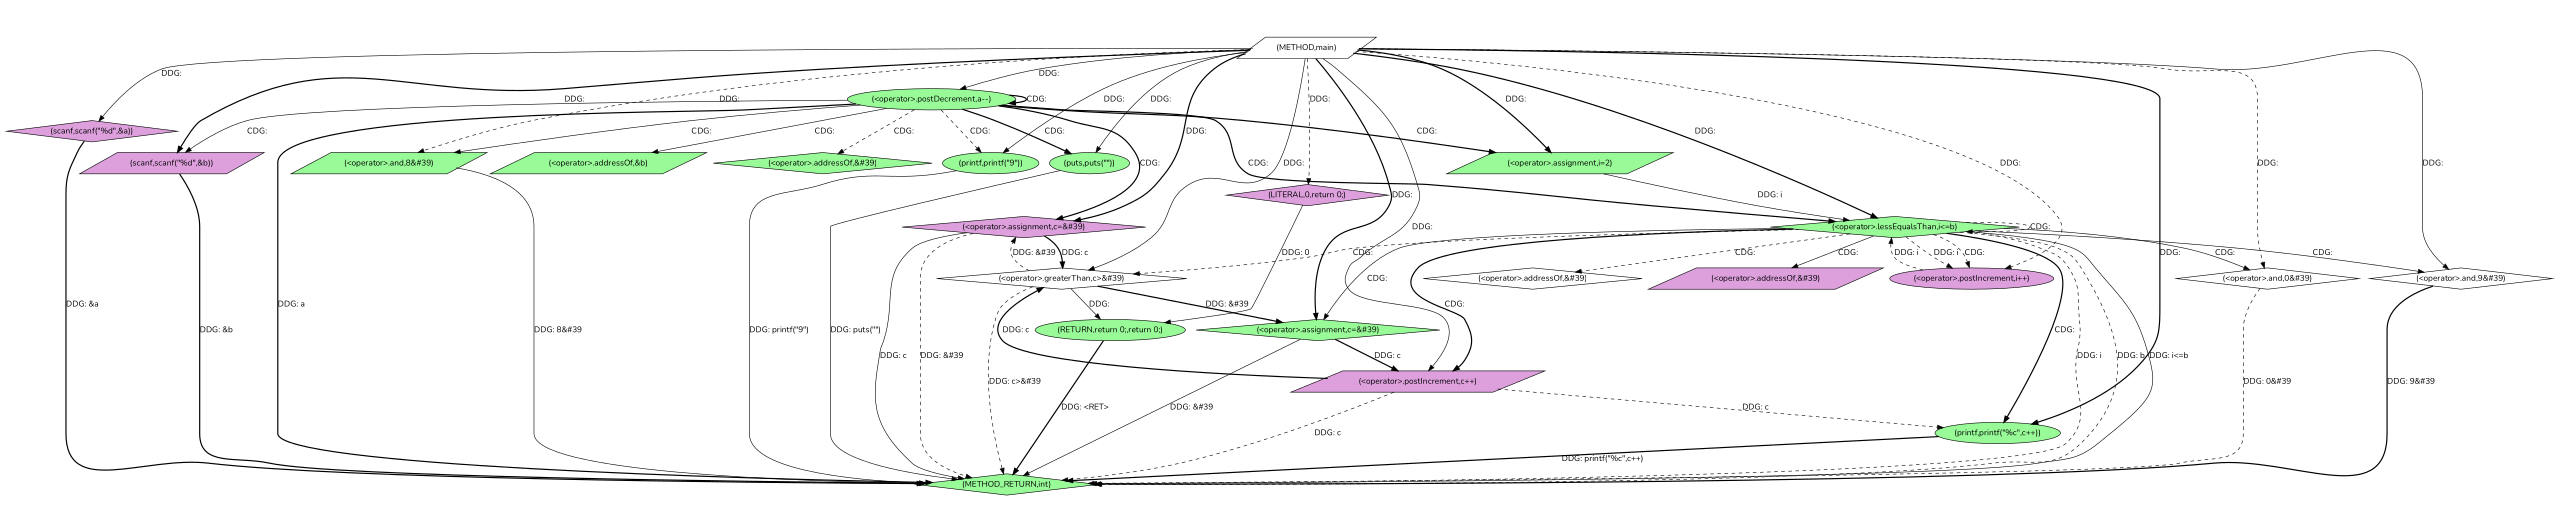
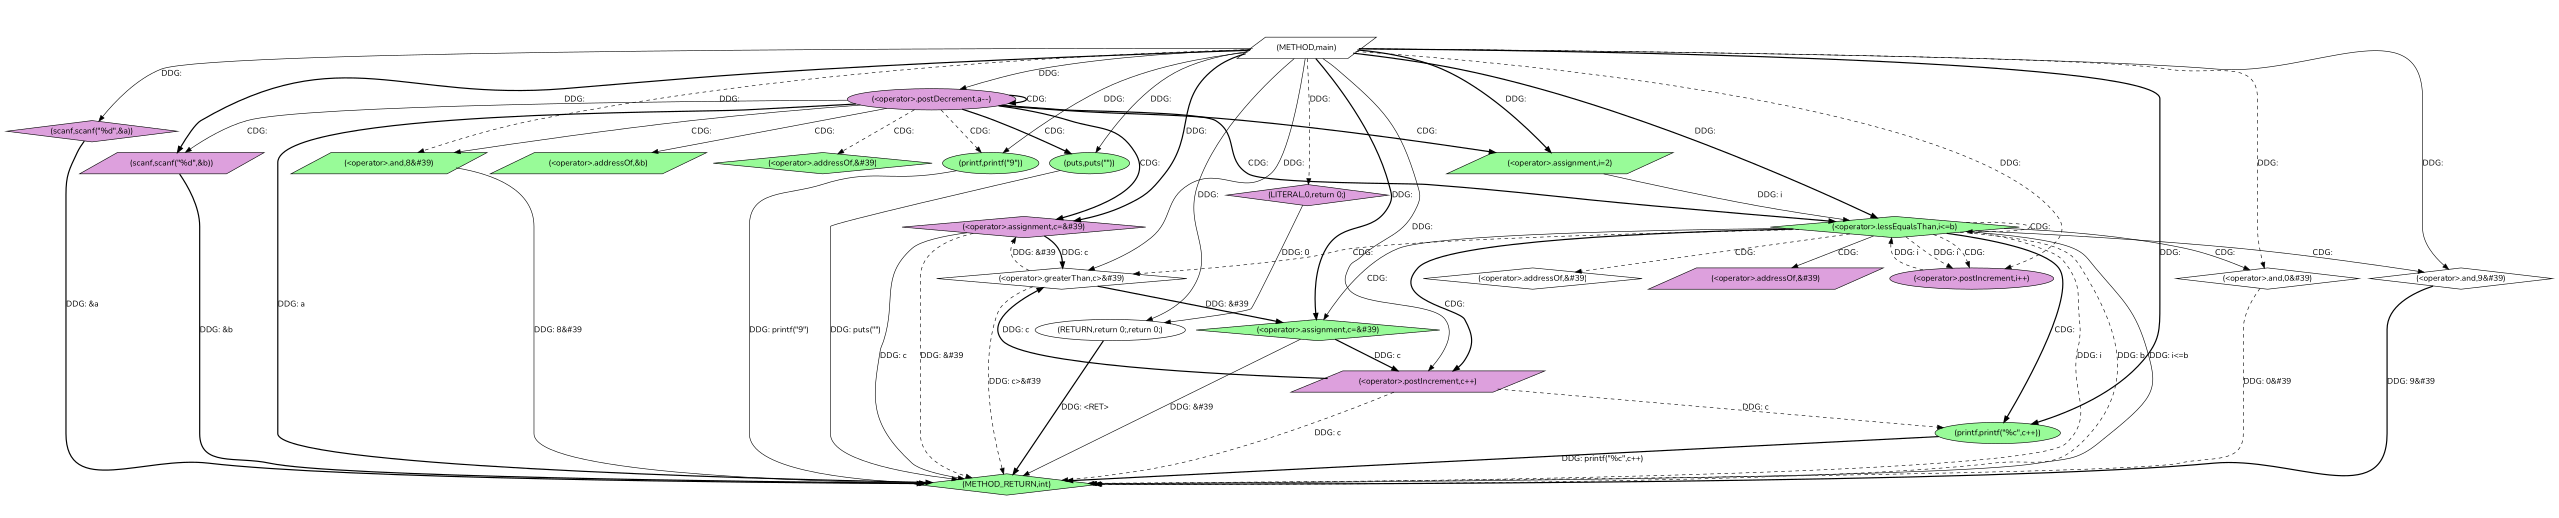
node "(<operator>.postDecrement,a--)": fillcolor palegreen -> plum
edge "(<operator>.greaterThan,c>&#39)" -> "(RETURN,return 0;,return 0;)": now "(METHOD,main)" -> "(RETURN,return 0;,return 0;)"
node "(RETURN,return 0;,return 0;)": fillcolor palegreen -> white
